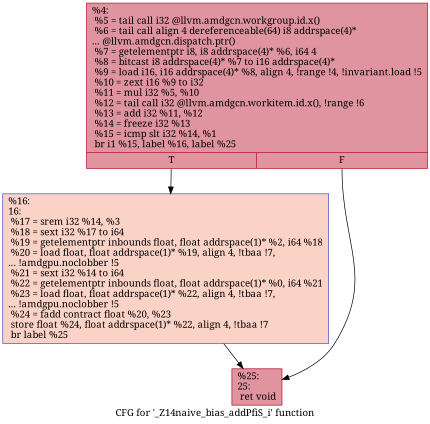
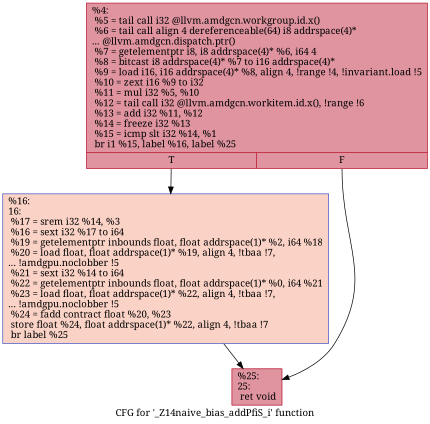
node "%16:": text "%18 = sext i32 %17 to i64" -> "%16 = sext i32 %17 to i64"
